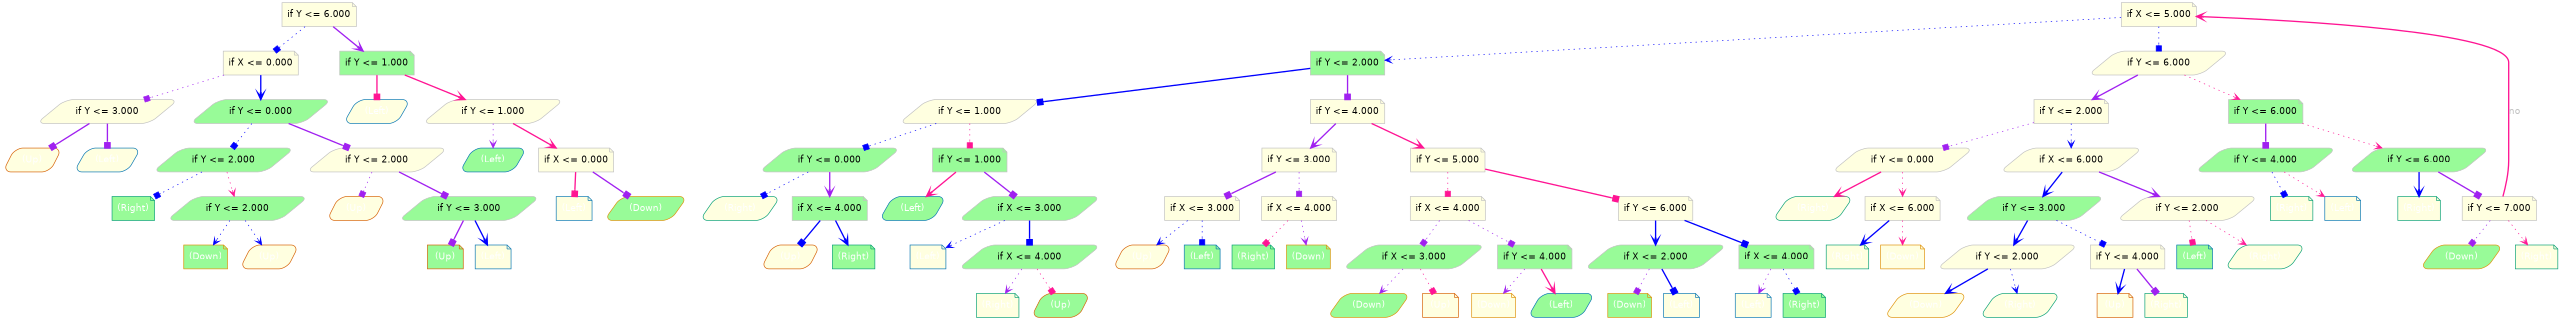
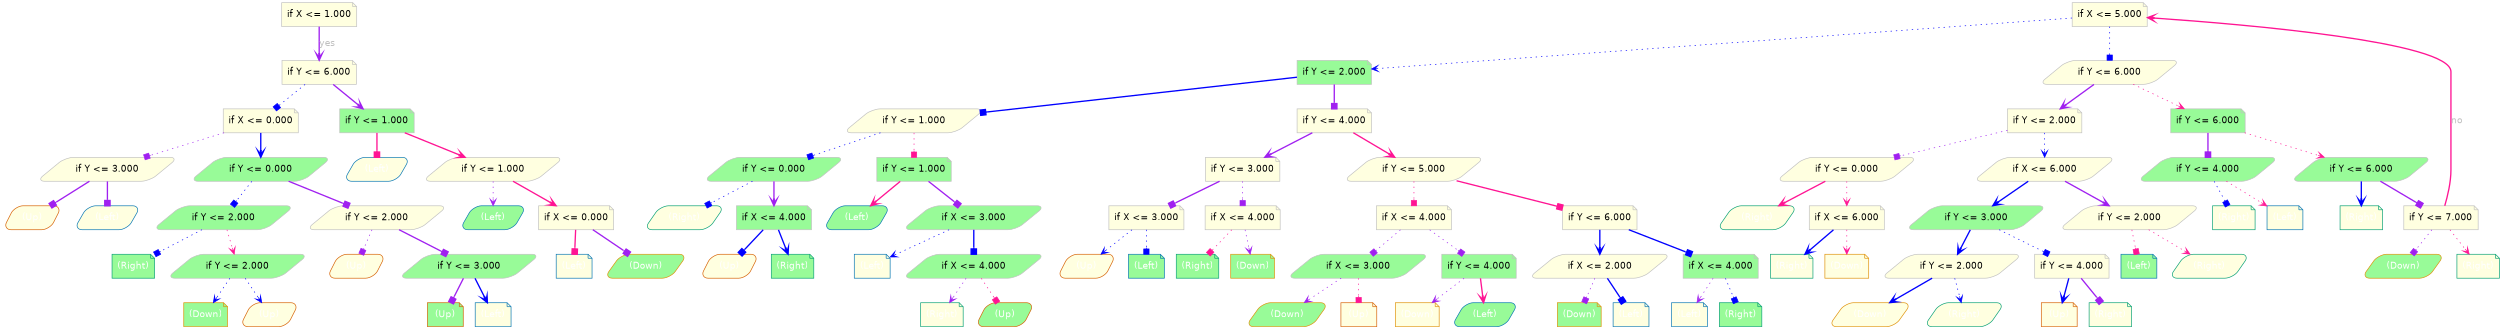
node "if X <= 1.000": added
node "if Y <= 5.000": shape note -> parallelogram
node "if X <= 2.000": fillcolor palegreen -> lightyellow
